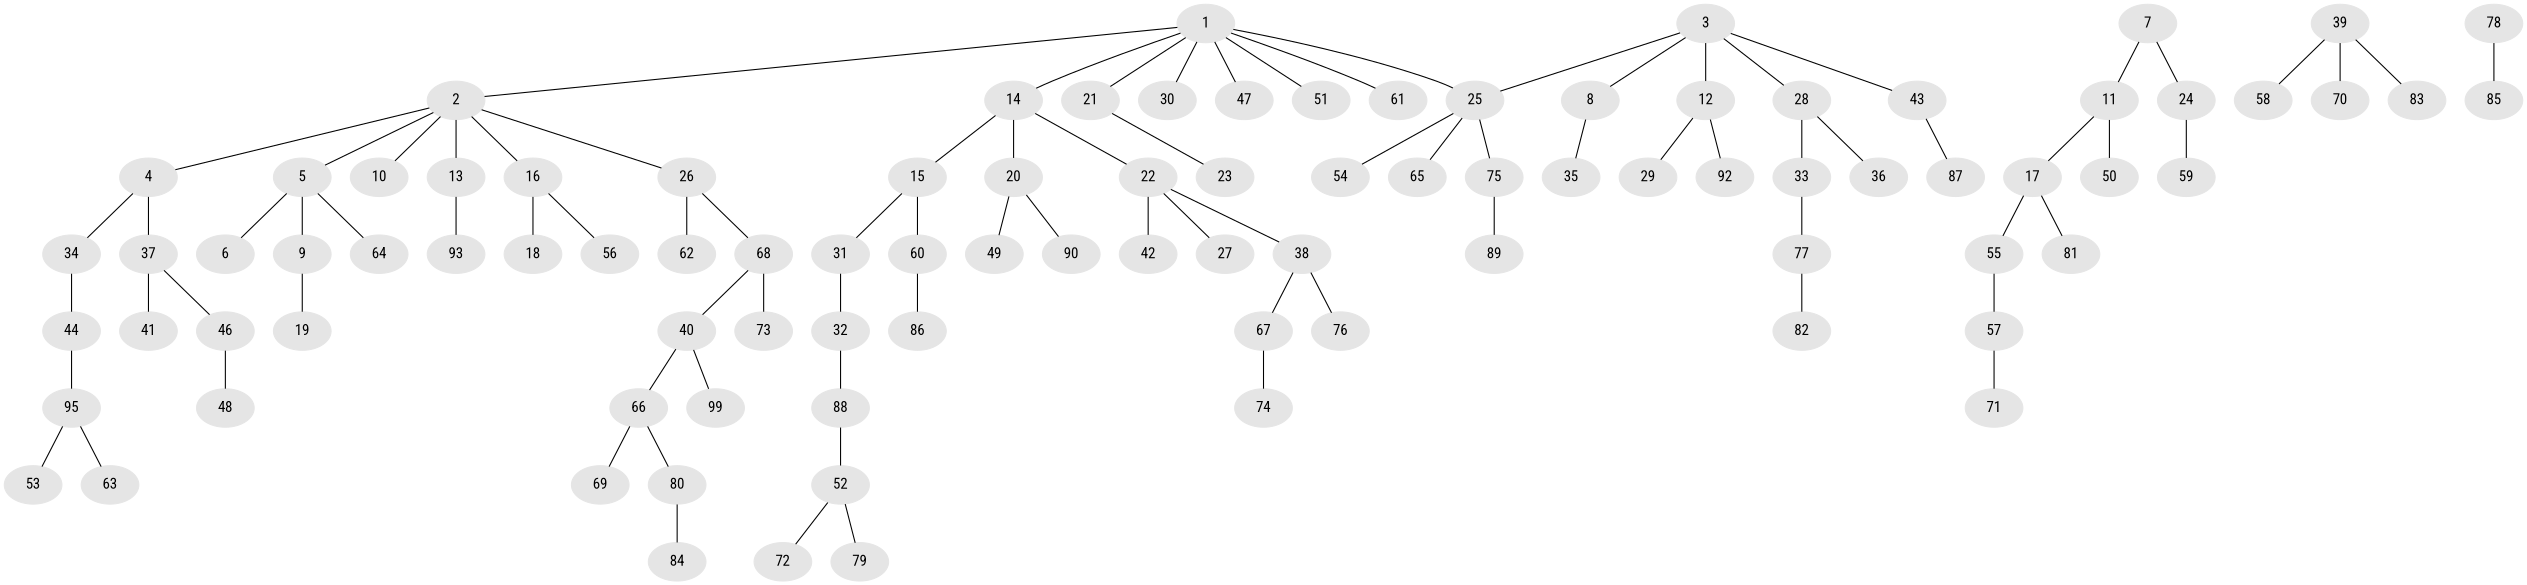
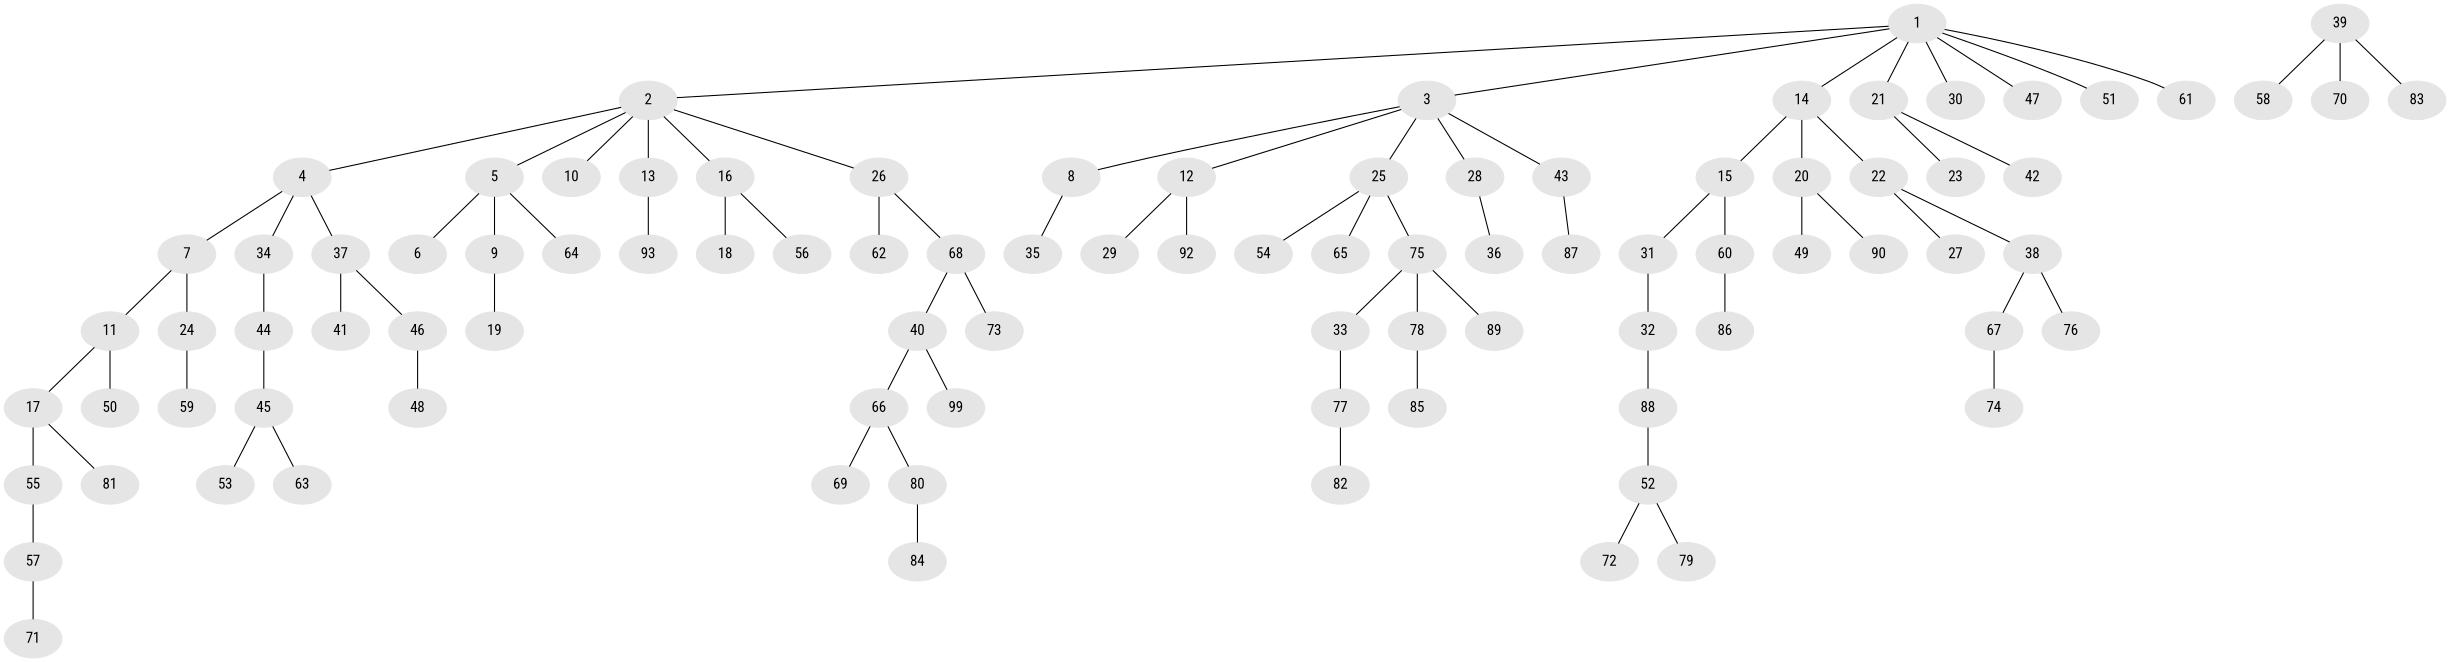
edge "1" -- "25": now "1" -- "3"
edge "28" -- "33": now "75" -- "33"
edge "4" -- "7": added
edge "22" -- "42": now "21" -- "42"
edge "75" -- "78": added
node "95": label "95" -> "45"
